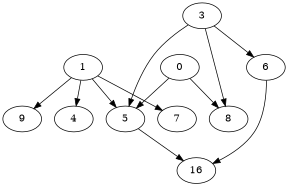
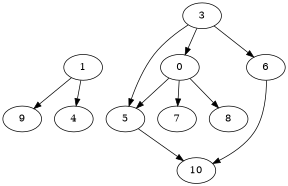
edge "3" -> "8": now "3" -> "0"
edge "1" -> "5": removed
edge "1" -> "7": now "0" -> "7"
node "16": label "16" -> "10"
